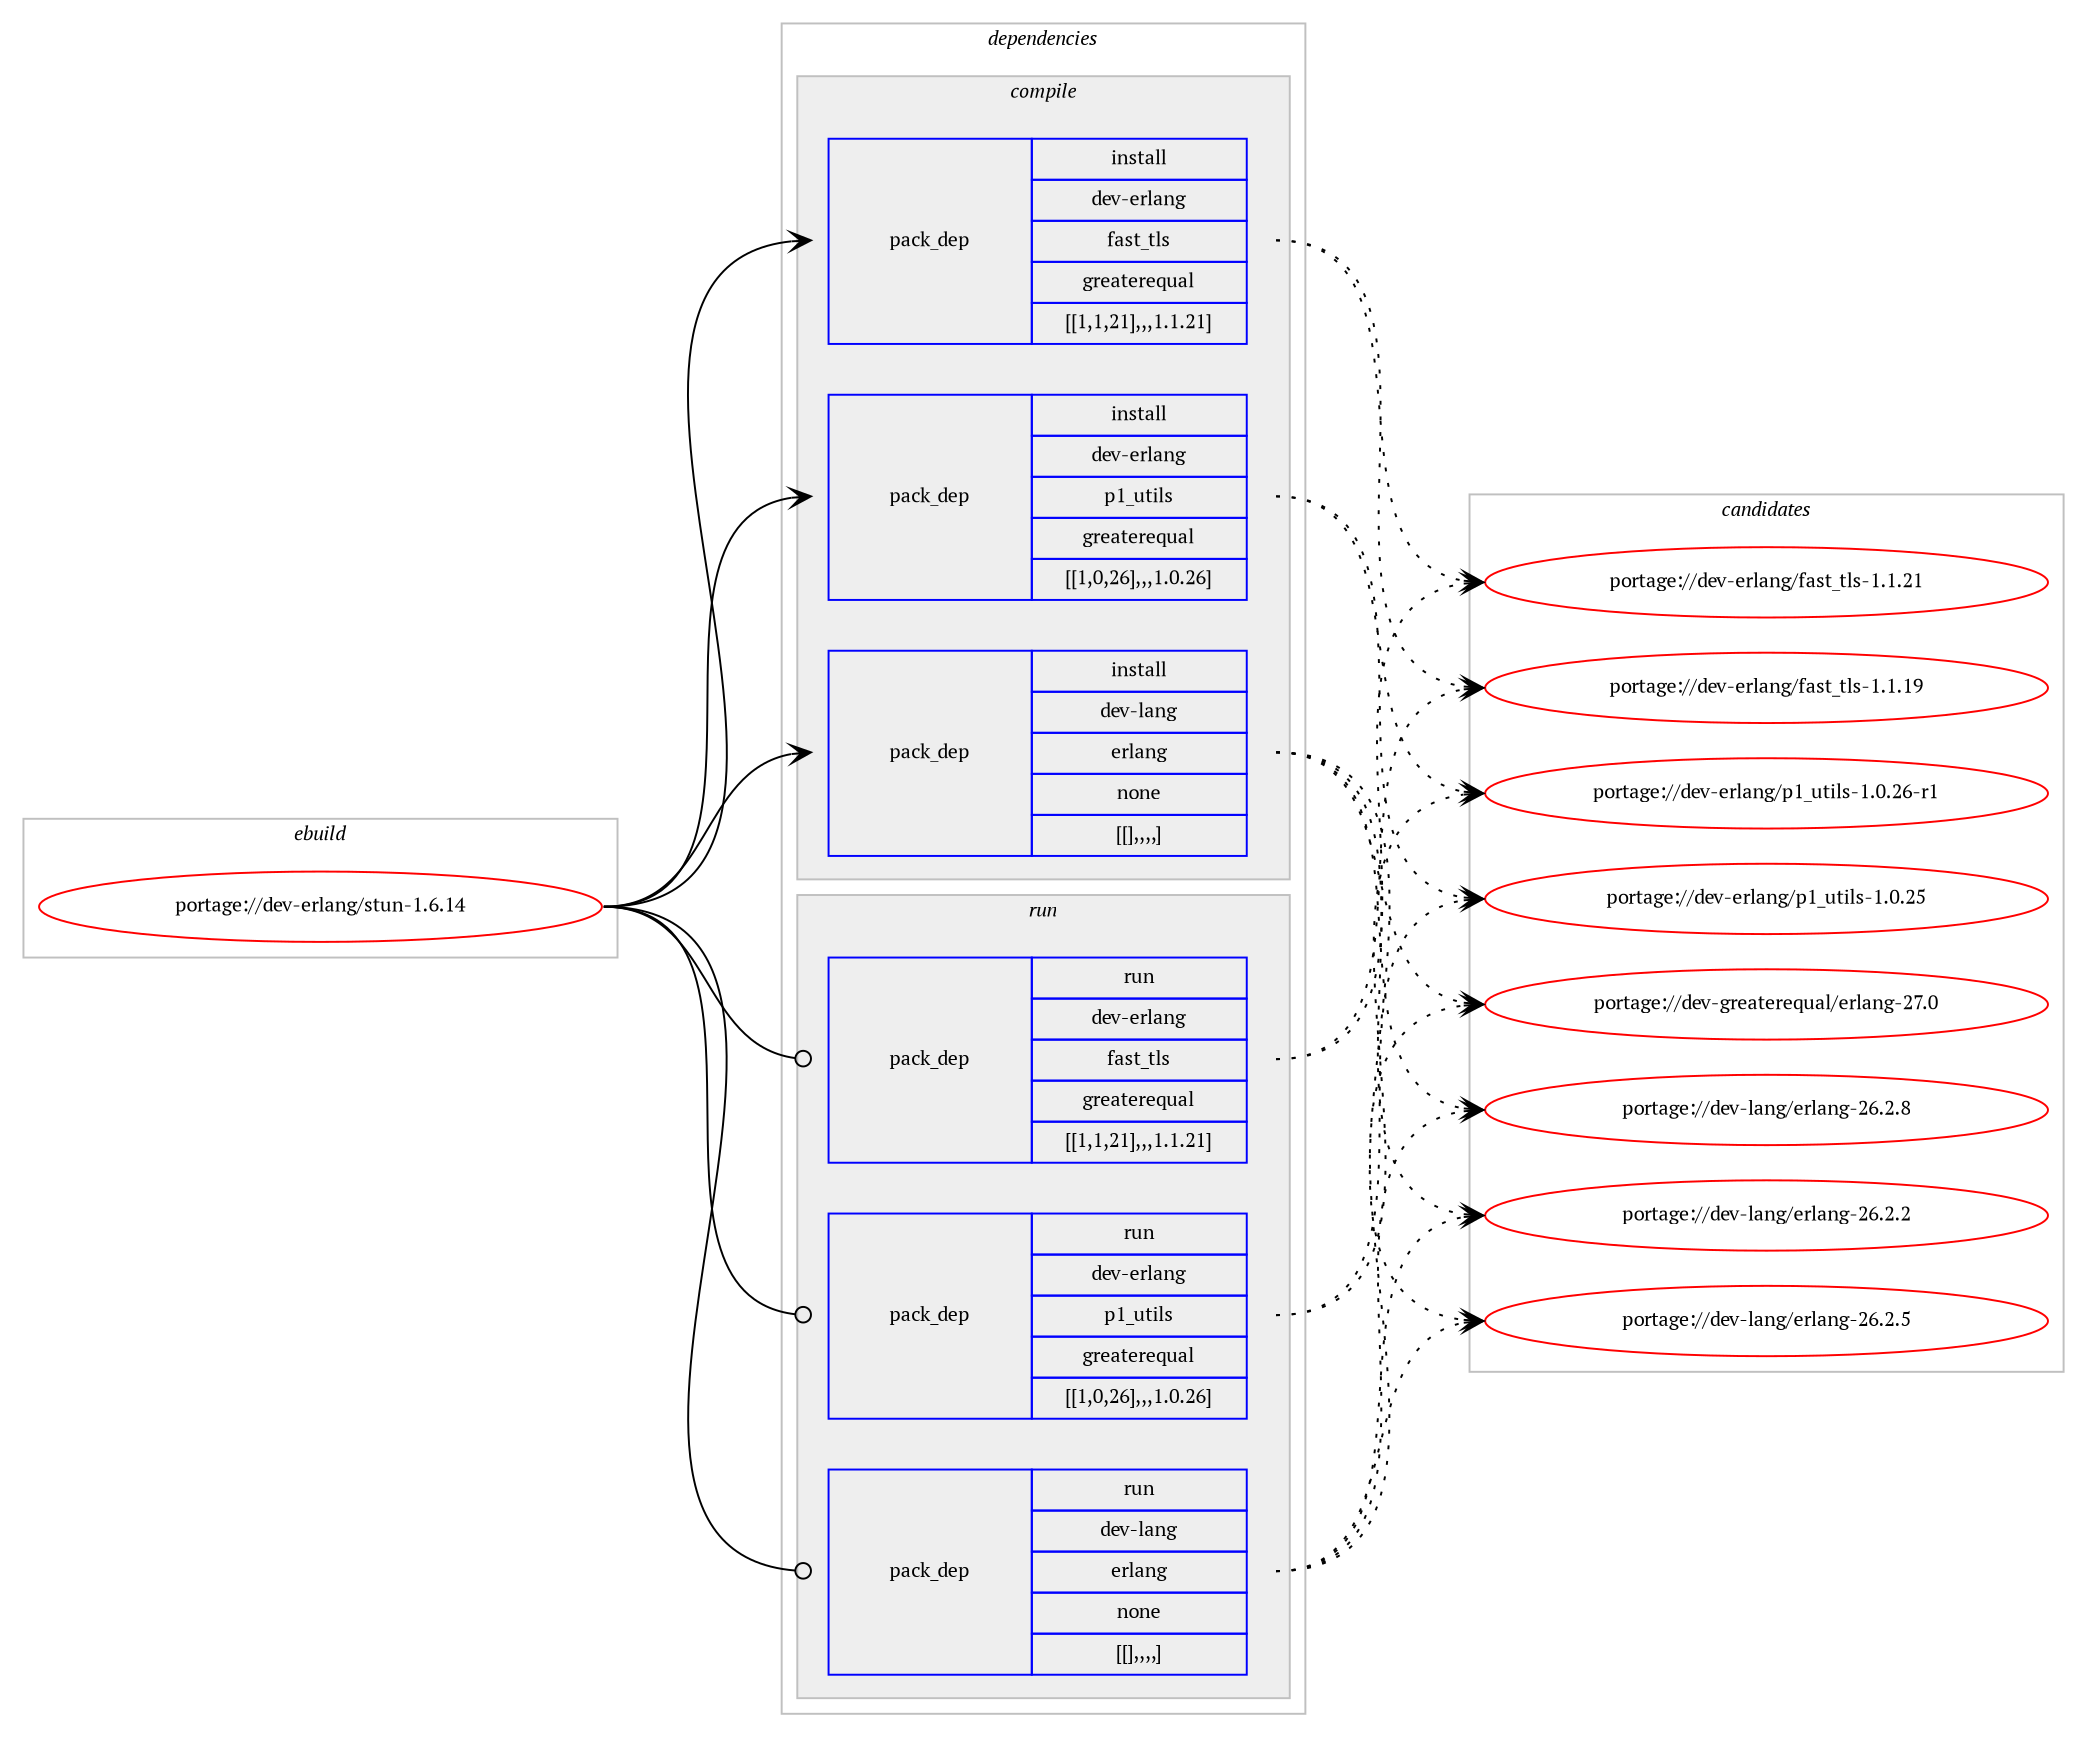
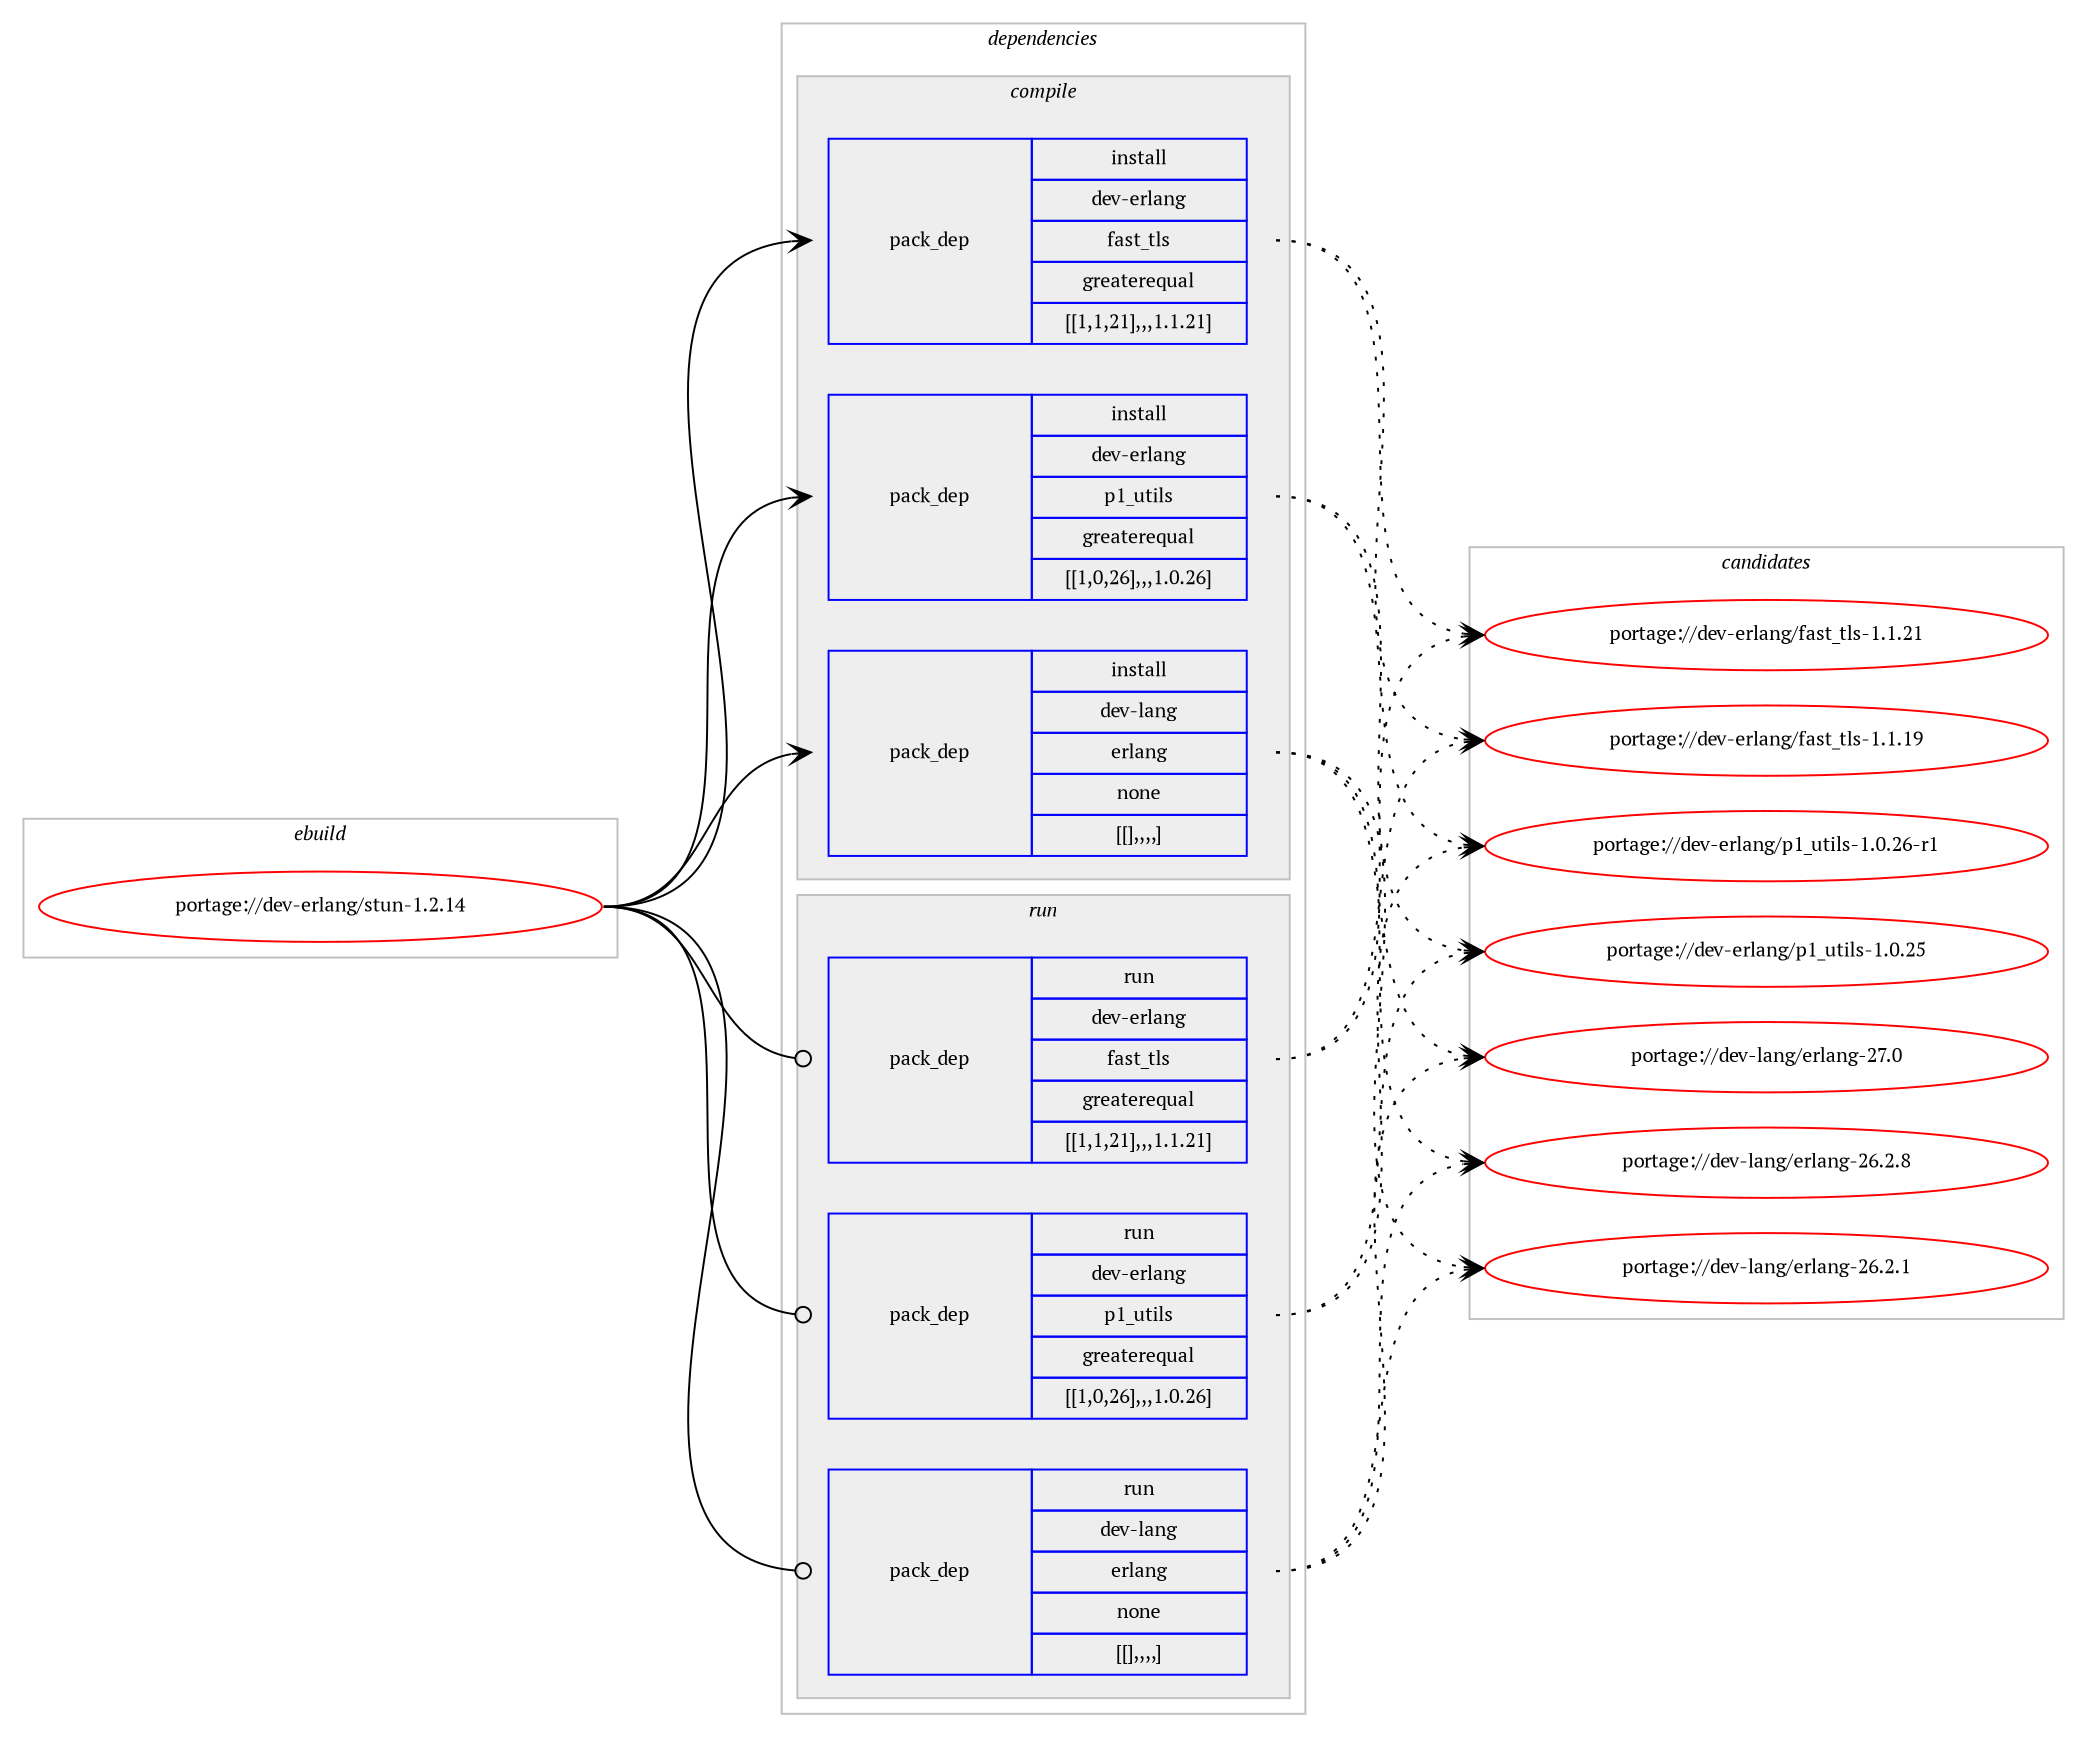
node "portage://dev-erlang/stun-1.6.14": label "portage://dev-erlang/stun-1.6.14" -> "portage://dev-erlang/stun-1.2.14"
node "portage://dev-greaterequal/erlang-27.0": label "portage://dev-greaterequal/erlang-27.0" -> "portage://dev-lang/erlang-27.0"
node "portage://dev-lang/erlang-26.2.2": removed
node "portage://dev-lang/erlang-26.2.5": label "portage://dev-lang/erlang-26.2.5" -> "portage://dev-lang/erlang-26.2.1"
